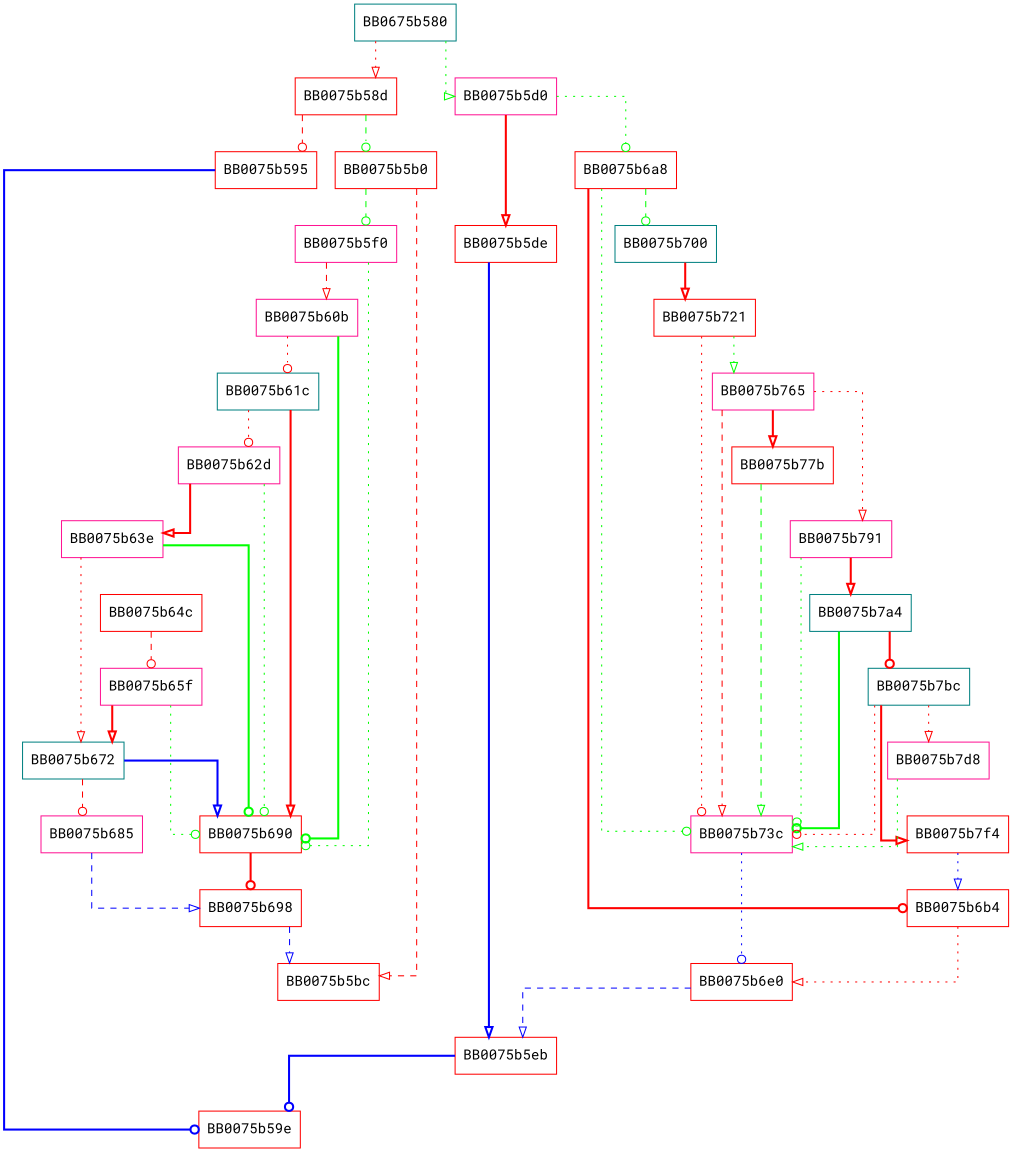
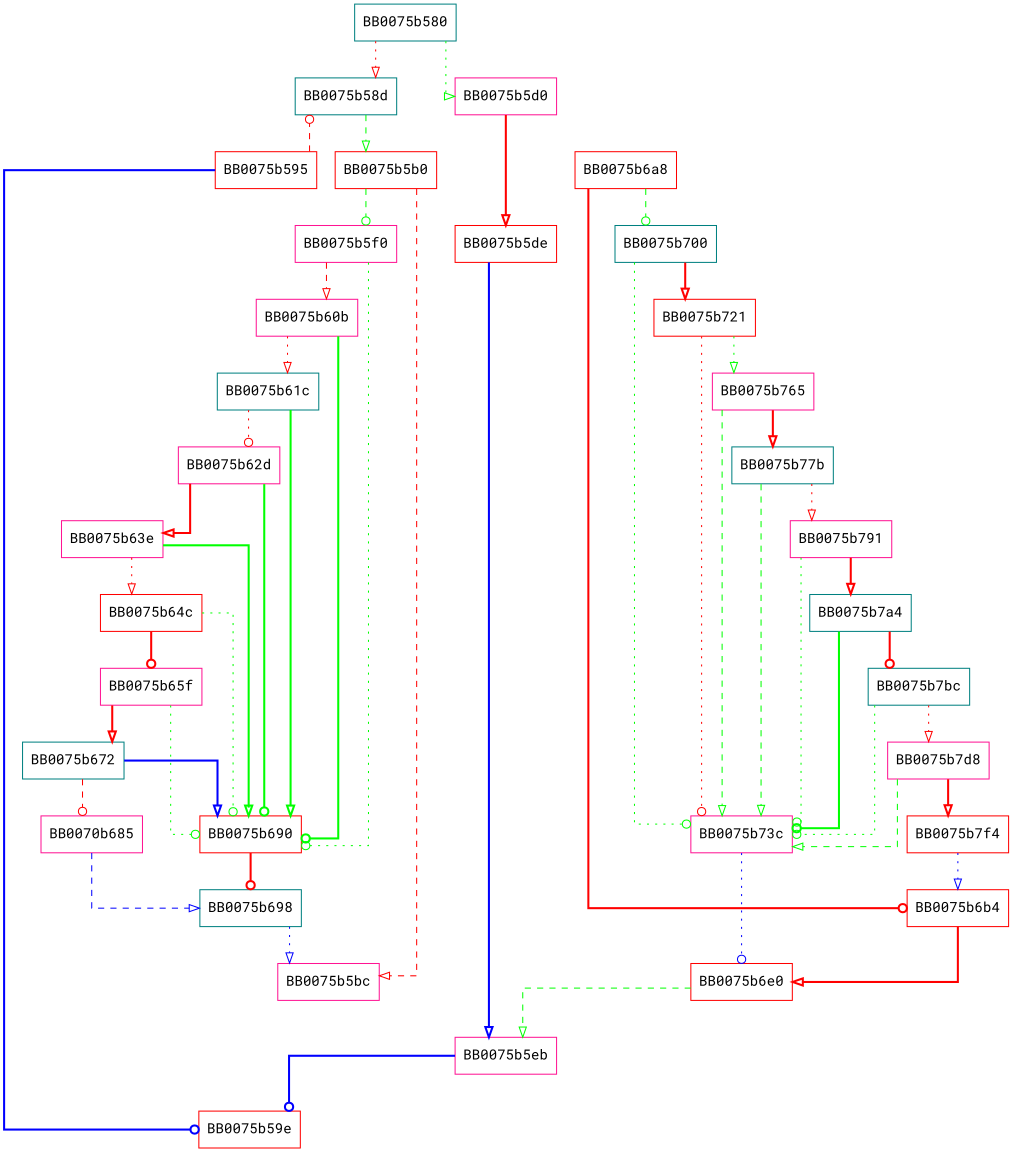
node "BB0675b580": label "BB0675b580" -> "BB0075b580"
node "BB0075b58d": color red -> teal
edge "BB0075b5d0" -> "BB0075b6a8": removed
edge "BB0075b58d" -> "BB0075b5b0": arrowhead odot -> onormal
edge "BB0075b58d" -> "BB0075b595": reversed
edge "BB0075b60b" -> "BB0075b61c": arrowhead odot -> onormal
edge "BB0075b765" -> "BB0075b791": now "BB0075b77b" -> "BB0075b791"
node "BB0075b77b": color red -> teal
edge "BB0075b6a8" -> "BB0075b73c": now "BB0075b700" -> "BB0075b73c"
edge "BB0075b61c" -> "BB0075b690": color red -> green
edge "BB0075b765" -> "BB0075b73c": color red -> green
edge "BB0075b63e" -> "BB0075b690": arrowhead odot -> onormal
edge "BB0075b63e" -> "BB0075b672": now "BB0075b63e" -> "BB0075b64c"
edge "BB0075b64c" -> "BB0075b65f": style dashed -> bold
edge "BB0075b62d" -> "BB0075b690": style dotted -> bold
edge "BB0075b64c" -> "BB0075b690": added
edge "BB0075b7bc" -> "BB0075b7f4": now "BB0075b7d8" -> "BB0075b7f4"
edge "BB0075b7bc" -> "BB0075b73c": color red -> green
node "BB0075b685": label "BB0075b685" -> "BB0070b685"
edge "BB0075b7d8" -> "BB0075b73c": style dotted -> dashed
node "BB0075b698": color red -> teal
edge "BB0075b698" -> "BB0075b5bc": style dashed -> dotted
node "BB0075b5bc": color red -> deeppink
edge "BB0075b6b4" -> "BB0075b6e0": style dotted -> bold
edge "BB0075b6e0" -> "BB0075b5eb": color blue -> green
node "BB0075b5eb": color red -> deeppink
